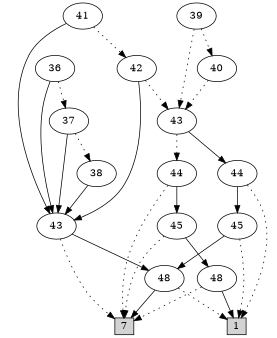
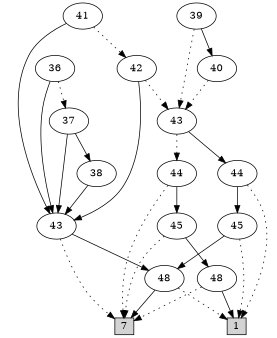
edge "39" -> "40": style dotted -> filled
edge "37" -> "38": style dotted -> filled
